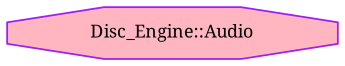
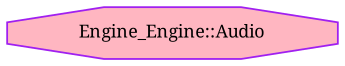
node "Disc_Engine::Audio": label "Disc_Engine::Audio" -> "Engine_Engine::Audio"
